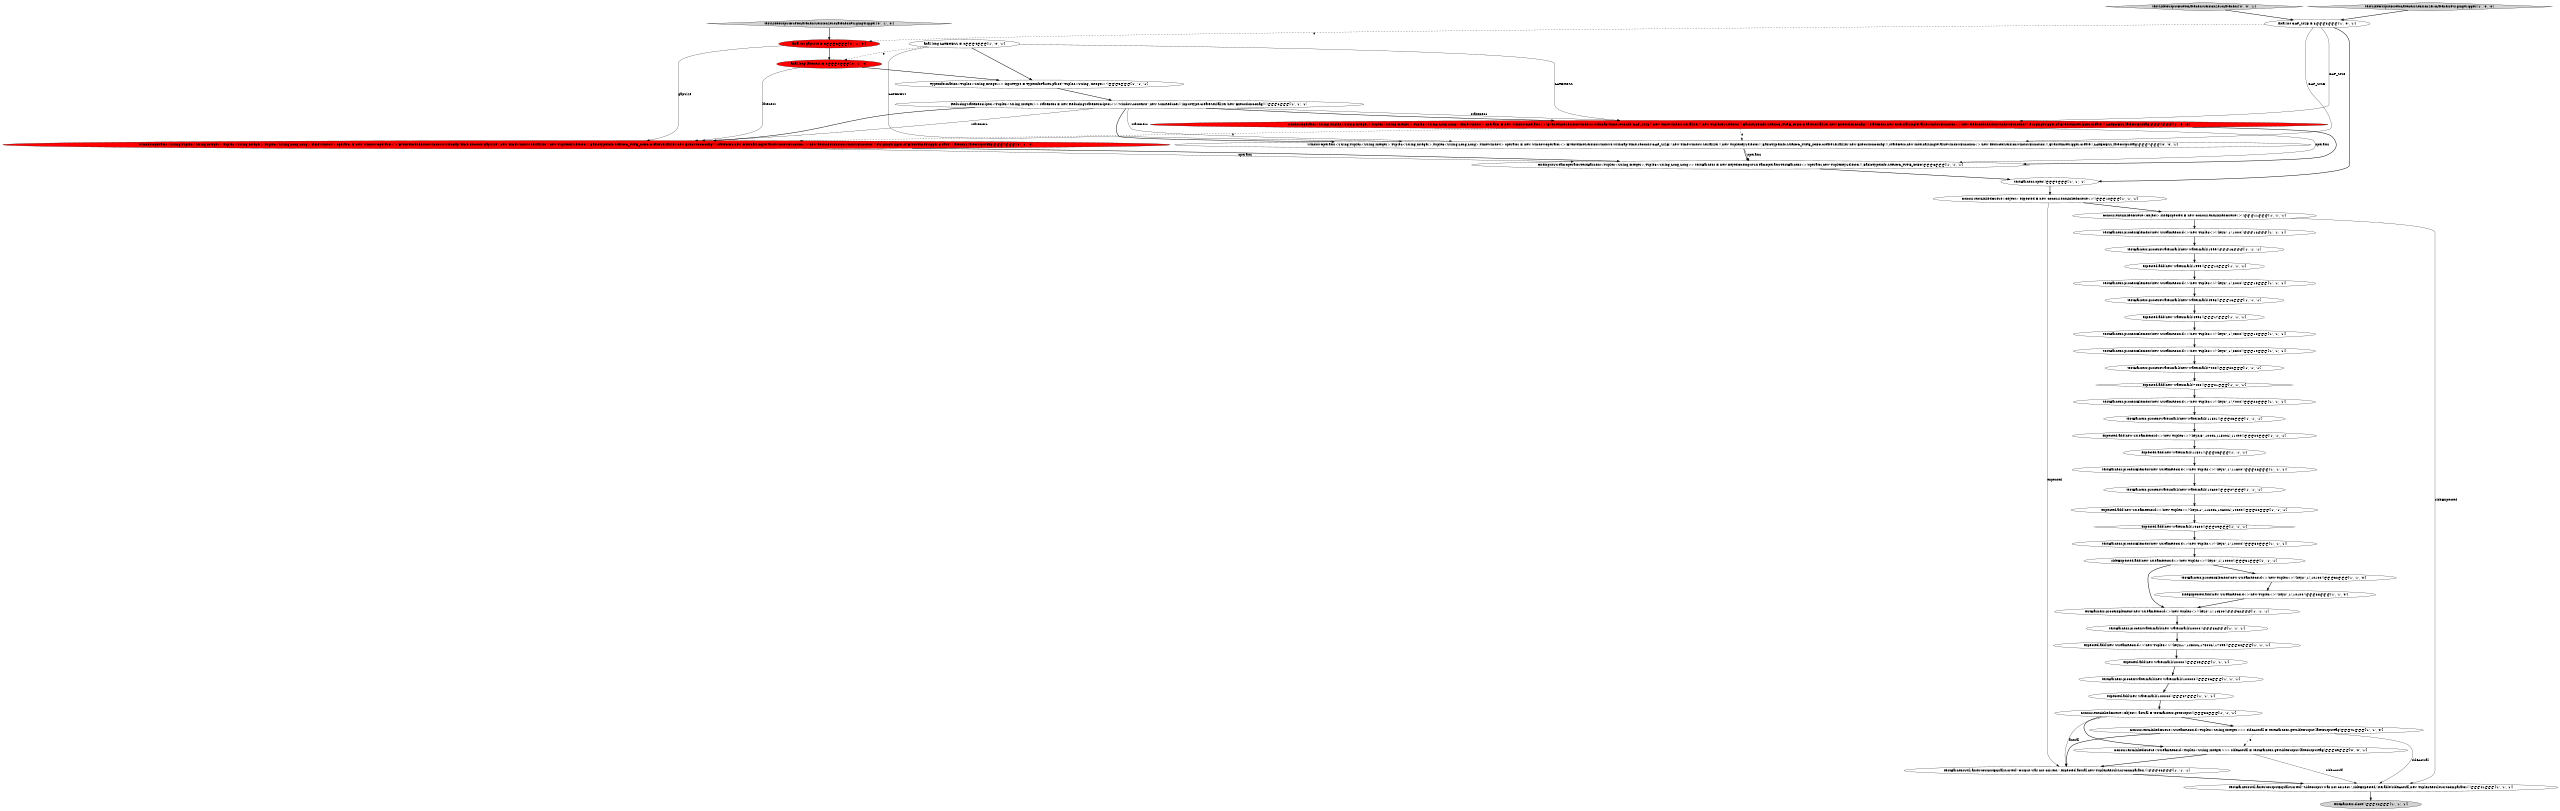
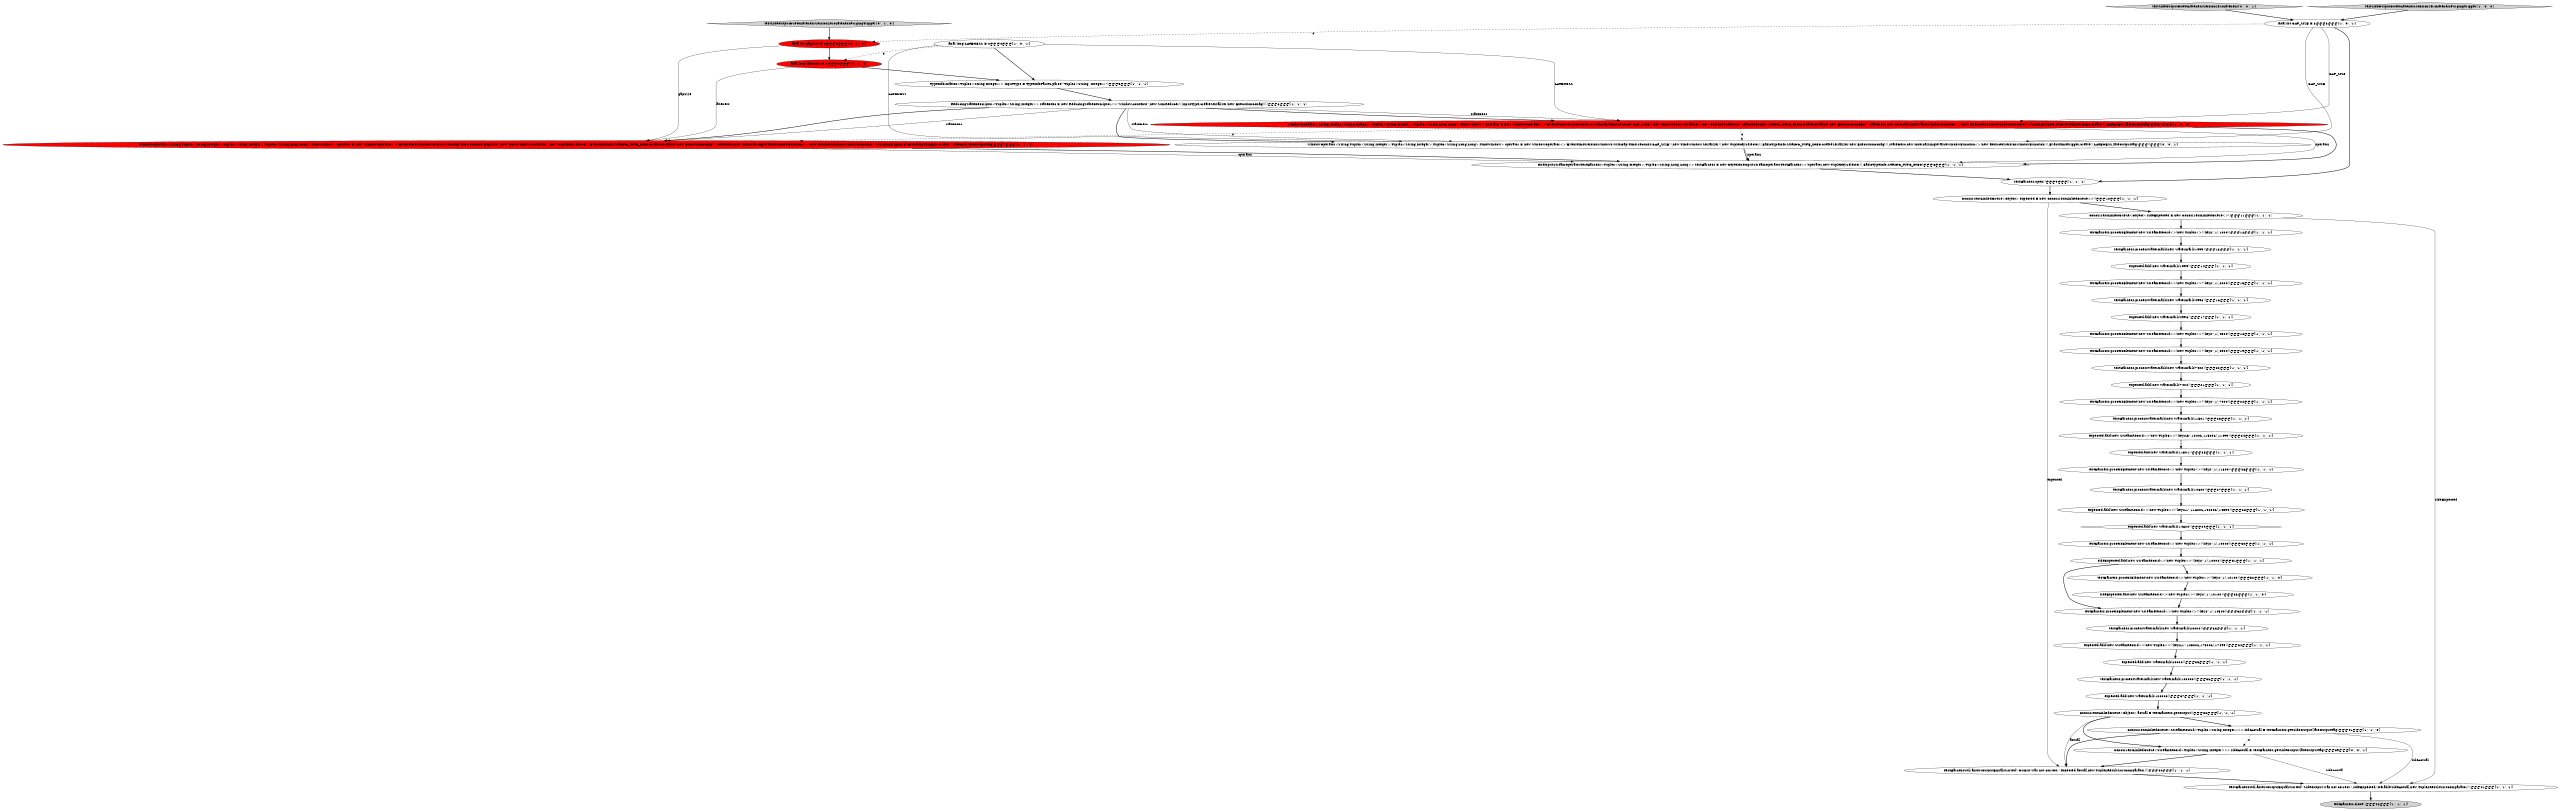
node "expected.add(new Watermark(7400))@@@21@@@['1', '1', '1']": shape diamond -> ellipse
